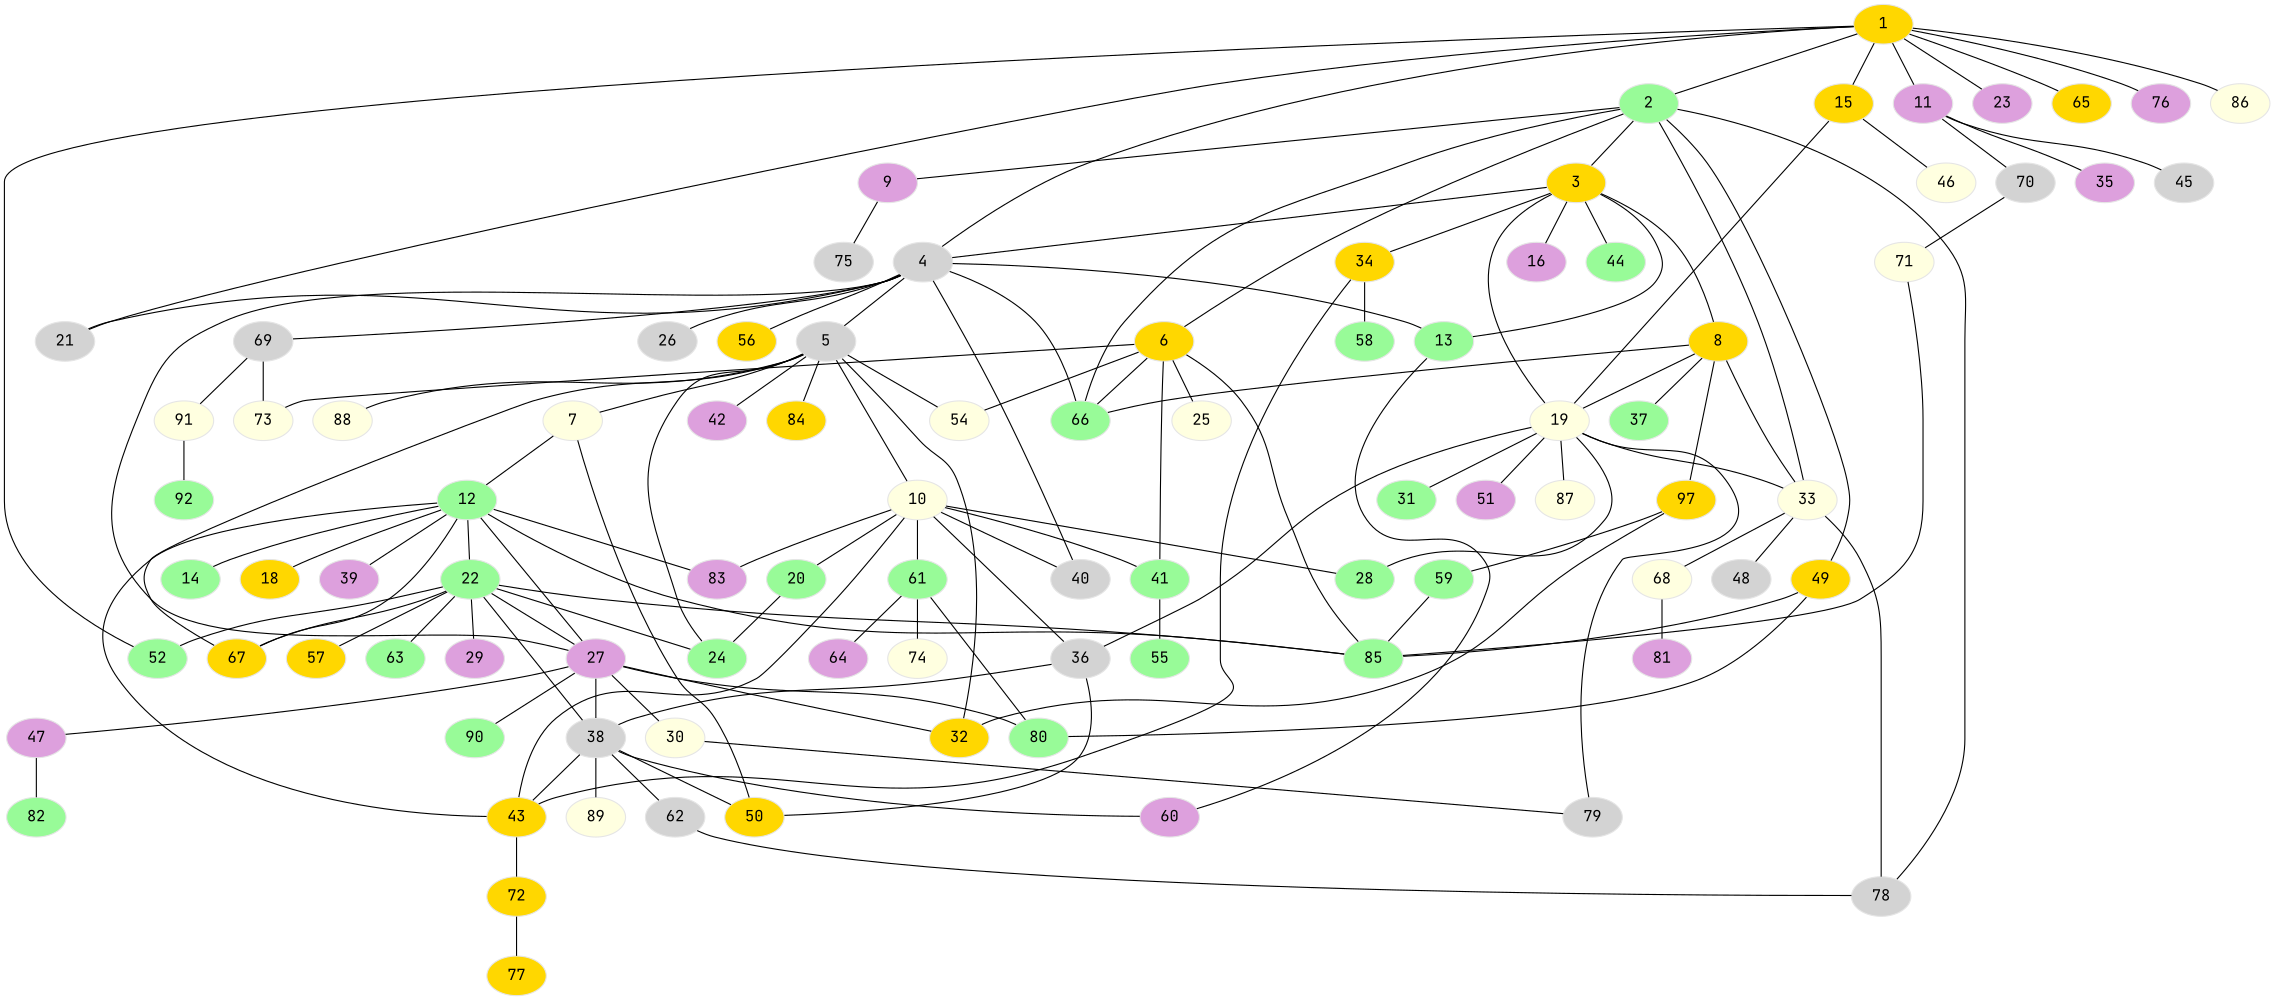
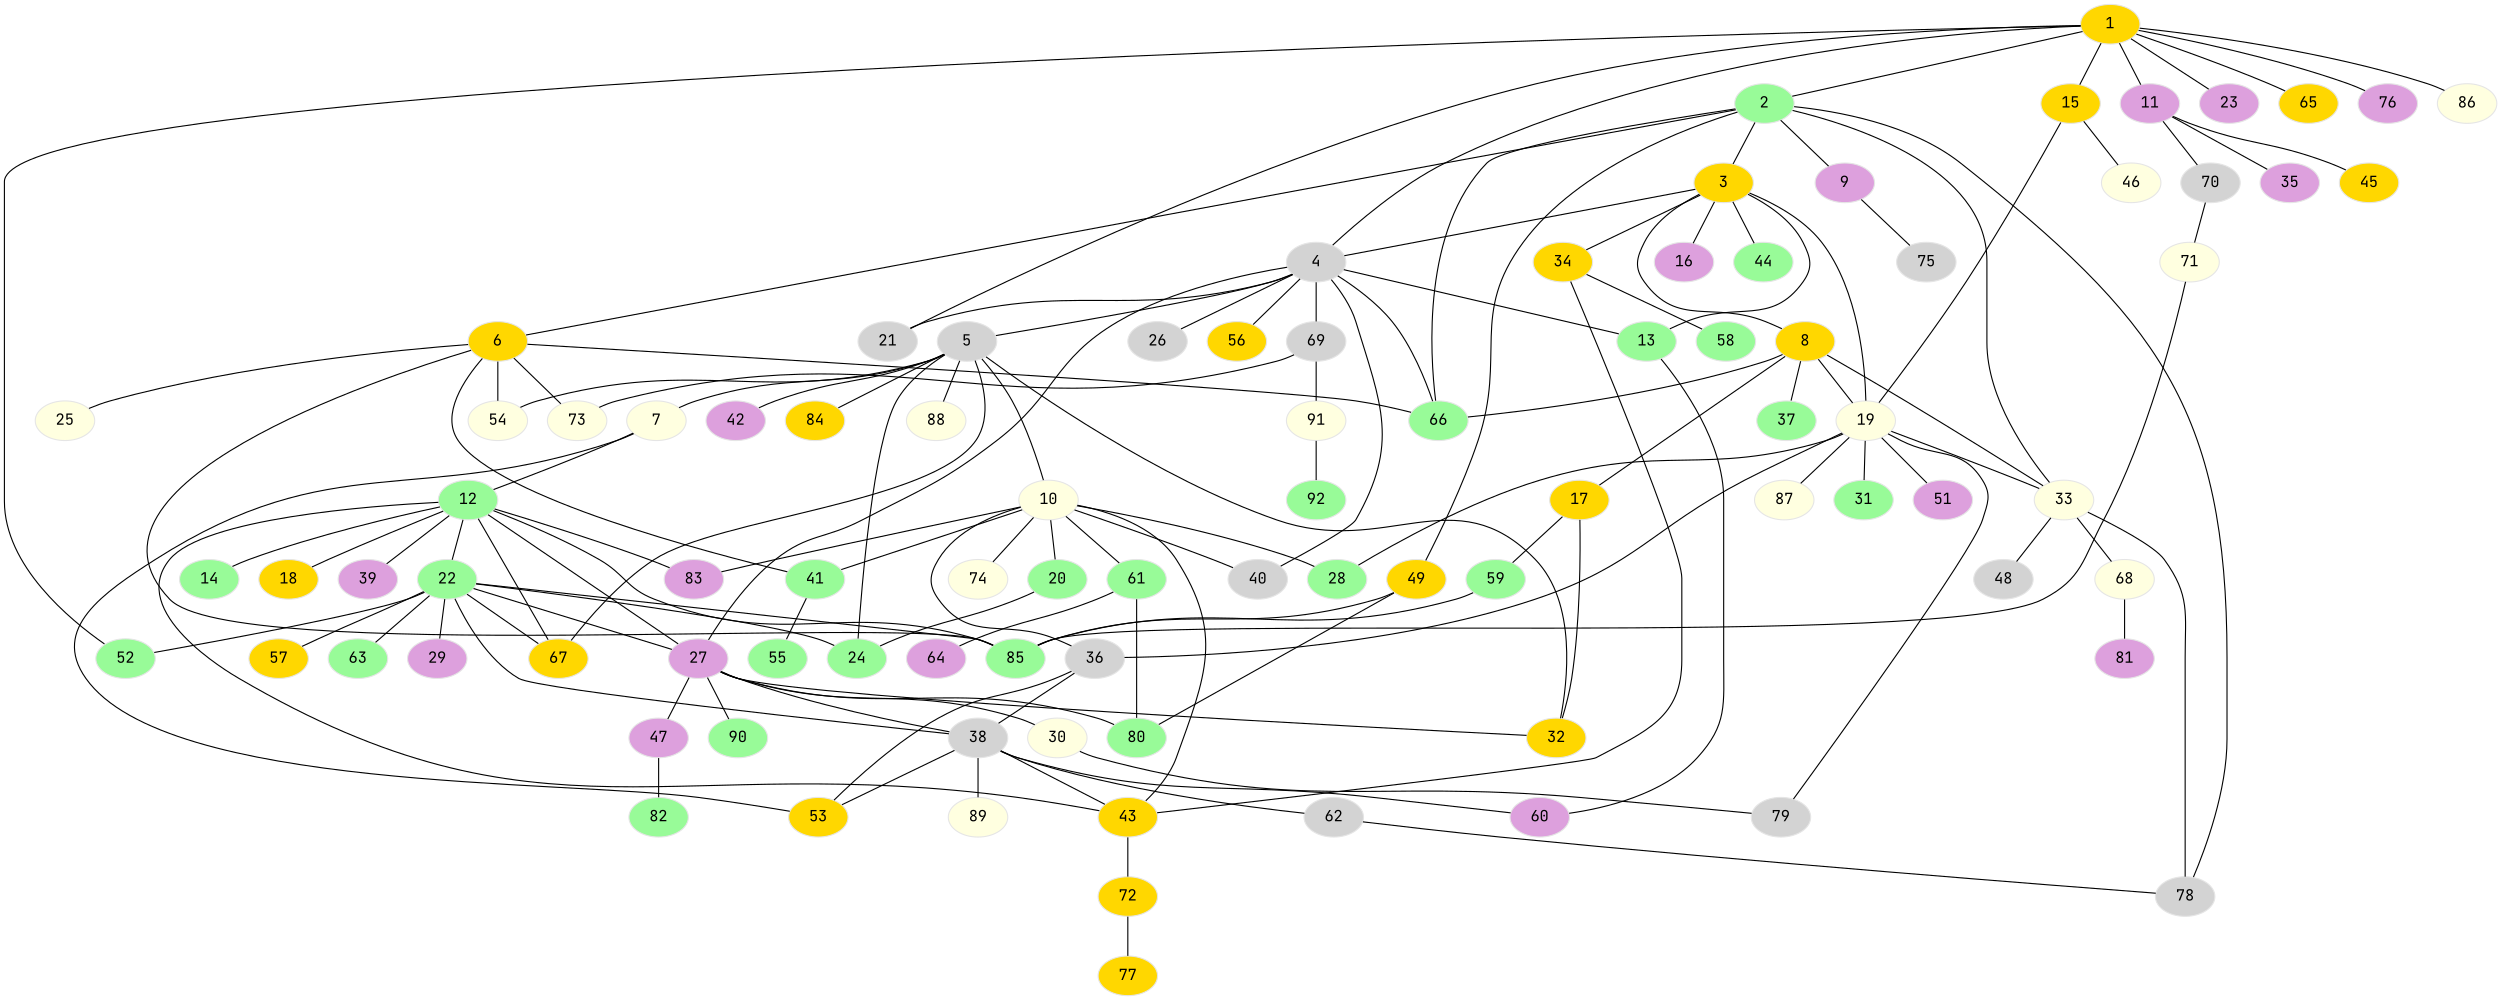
node "45": fillcolor lightgrey -> gold
node "97": label "97" -> "17"
edge "61" -- "74": now "10" -- "74"
node "50": label "50" -> "53"
